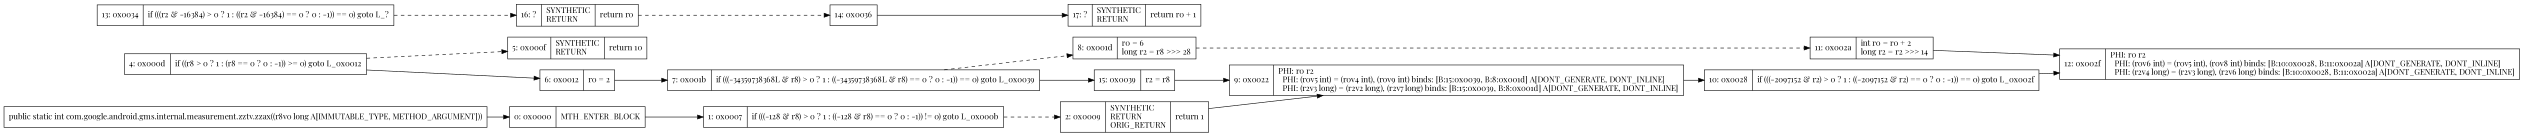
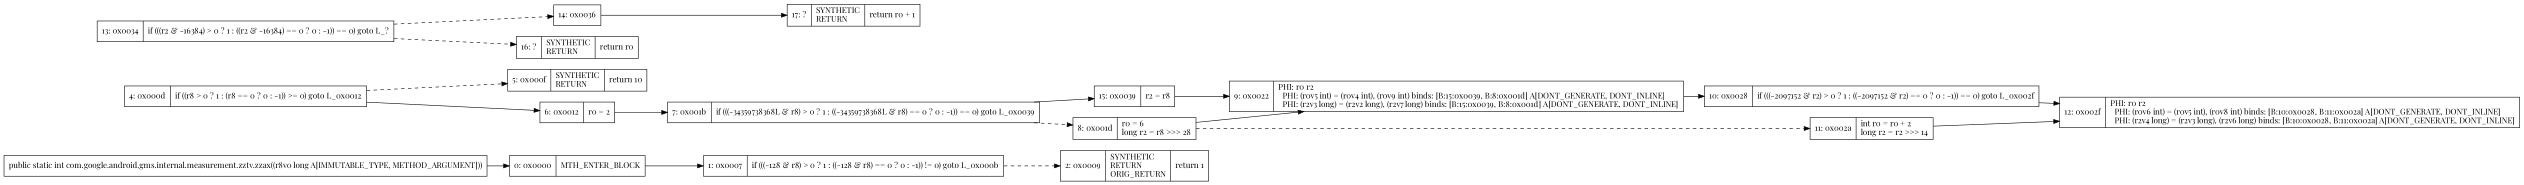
edge "16: ?" -> "14: 0x0036": now "13: 0x0034" -> "14: 0x0036"
edge "2: 0x0009" -> "9: 0x0022": now "8: 0x001d" -> "9: 0x0022"
